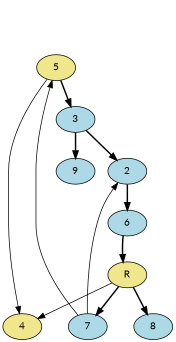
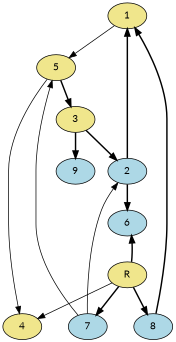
node "1": added
node "3": fillcolor lightblue -> khaki
edge "6" -> "R": reversed
